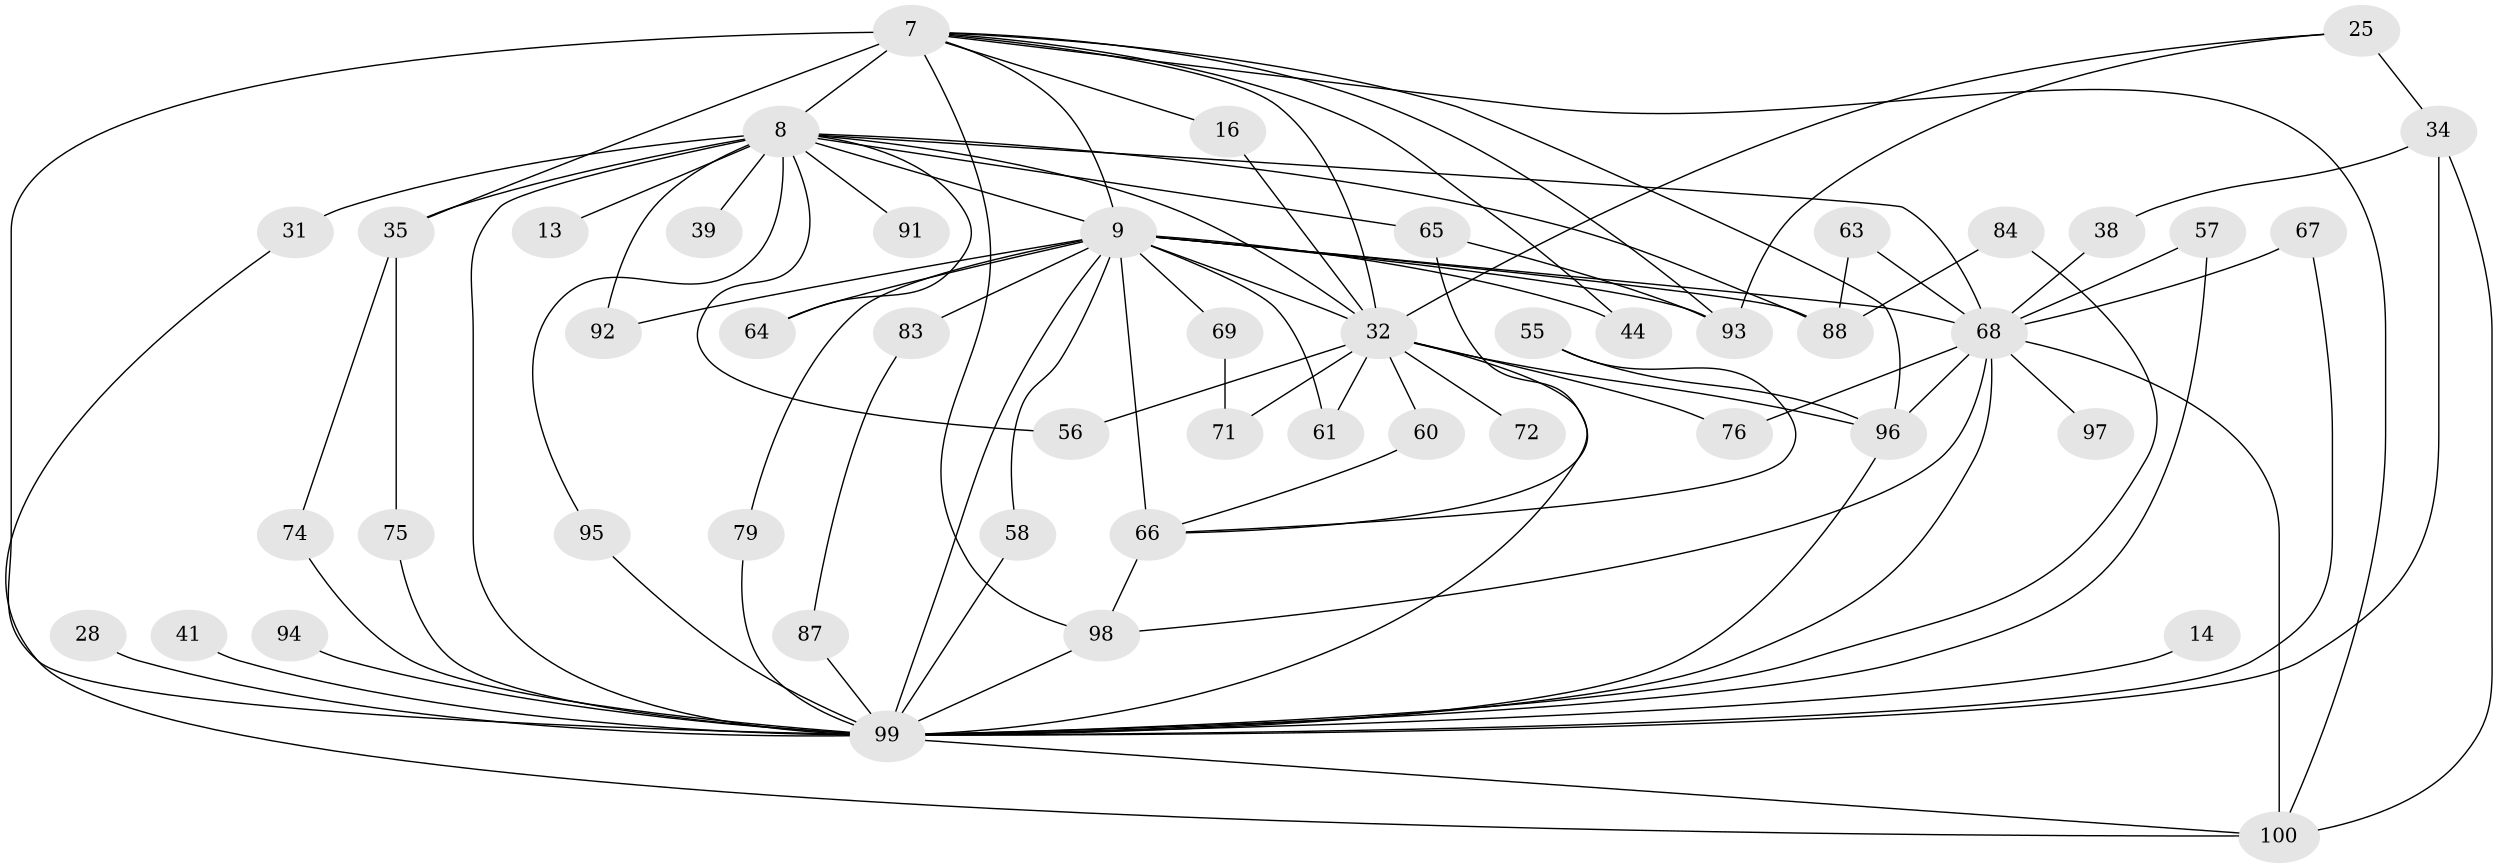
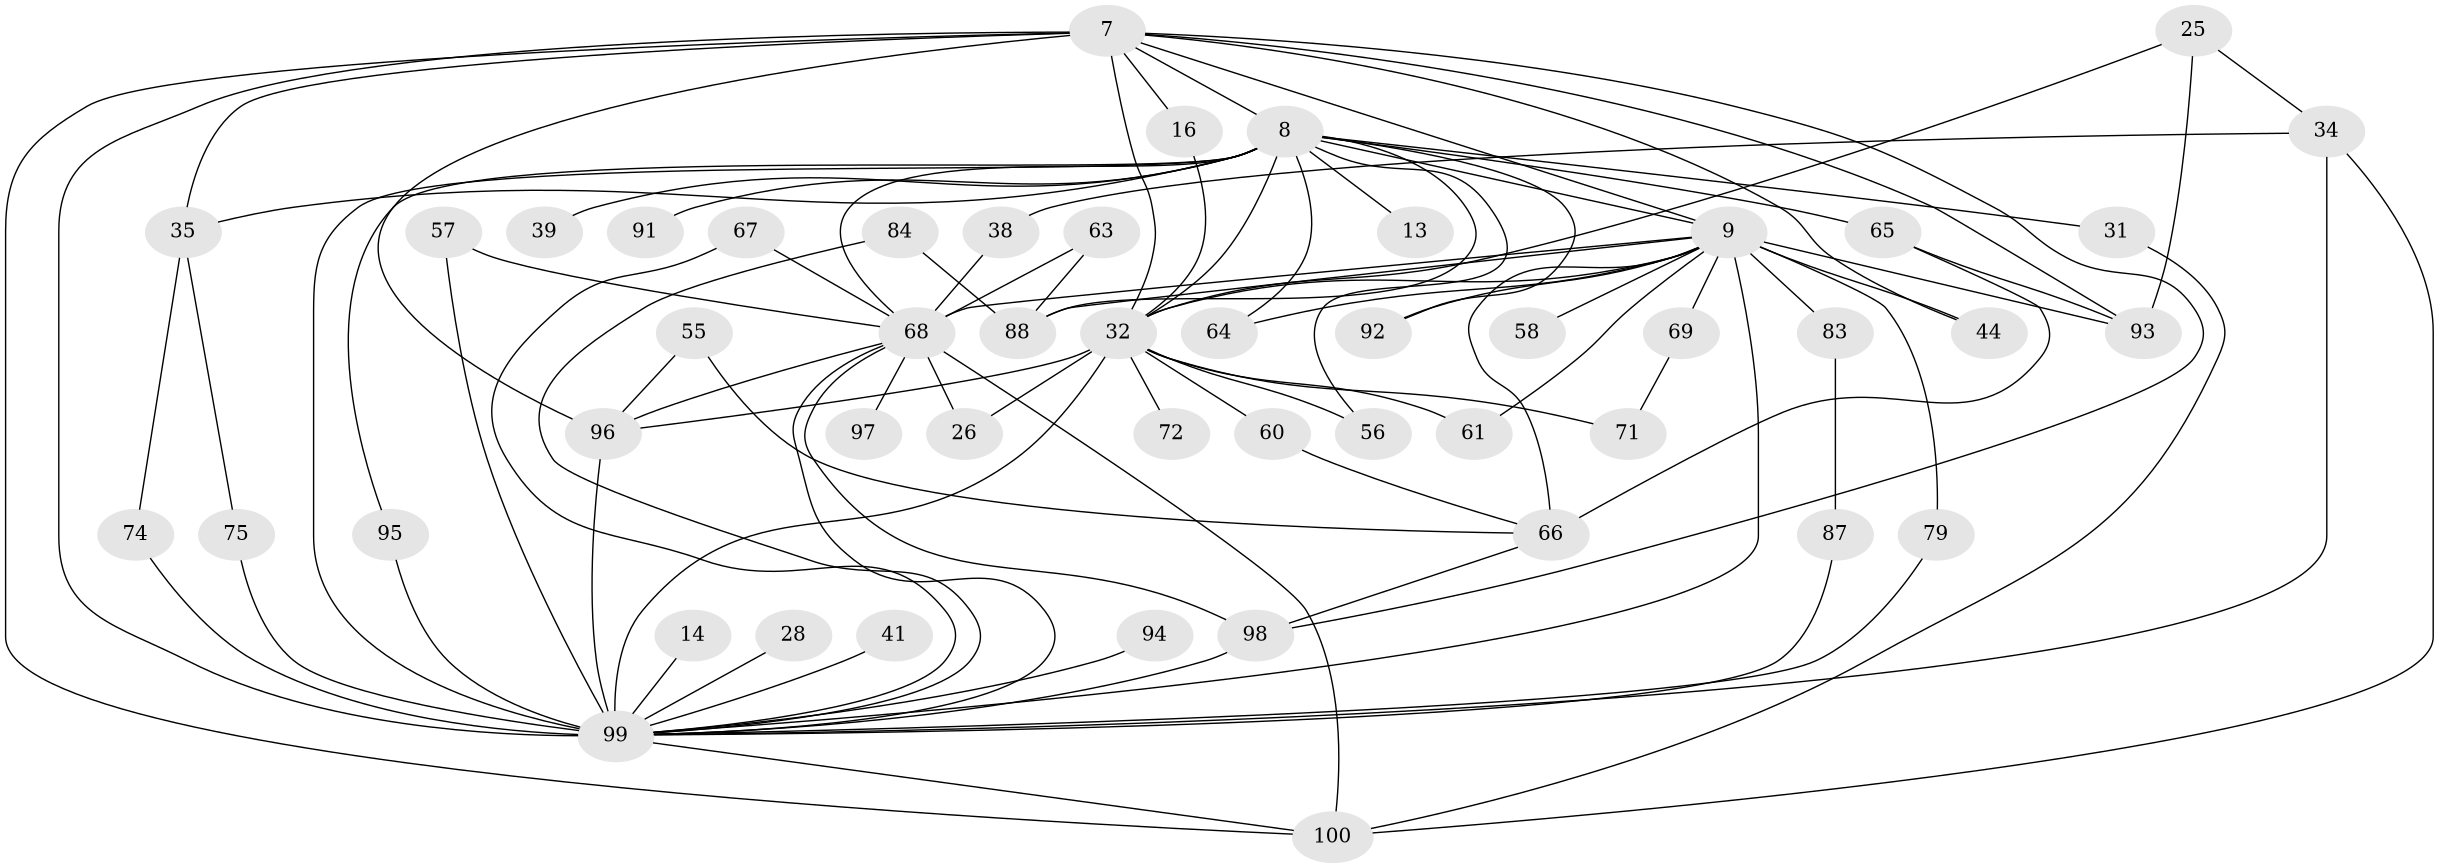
node "76": label "76" -> "26"
edge "58" -- "99": removed
